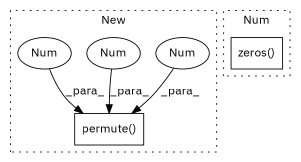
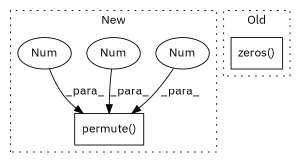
cluster "Num": label "Num" -> "Old"
